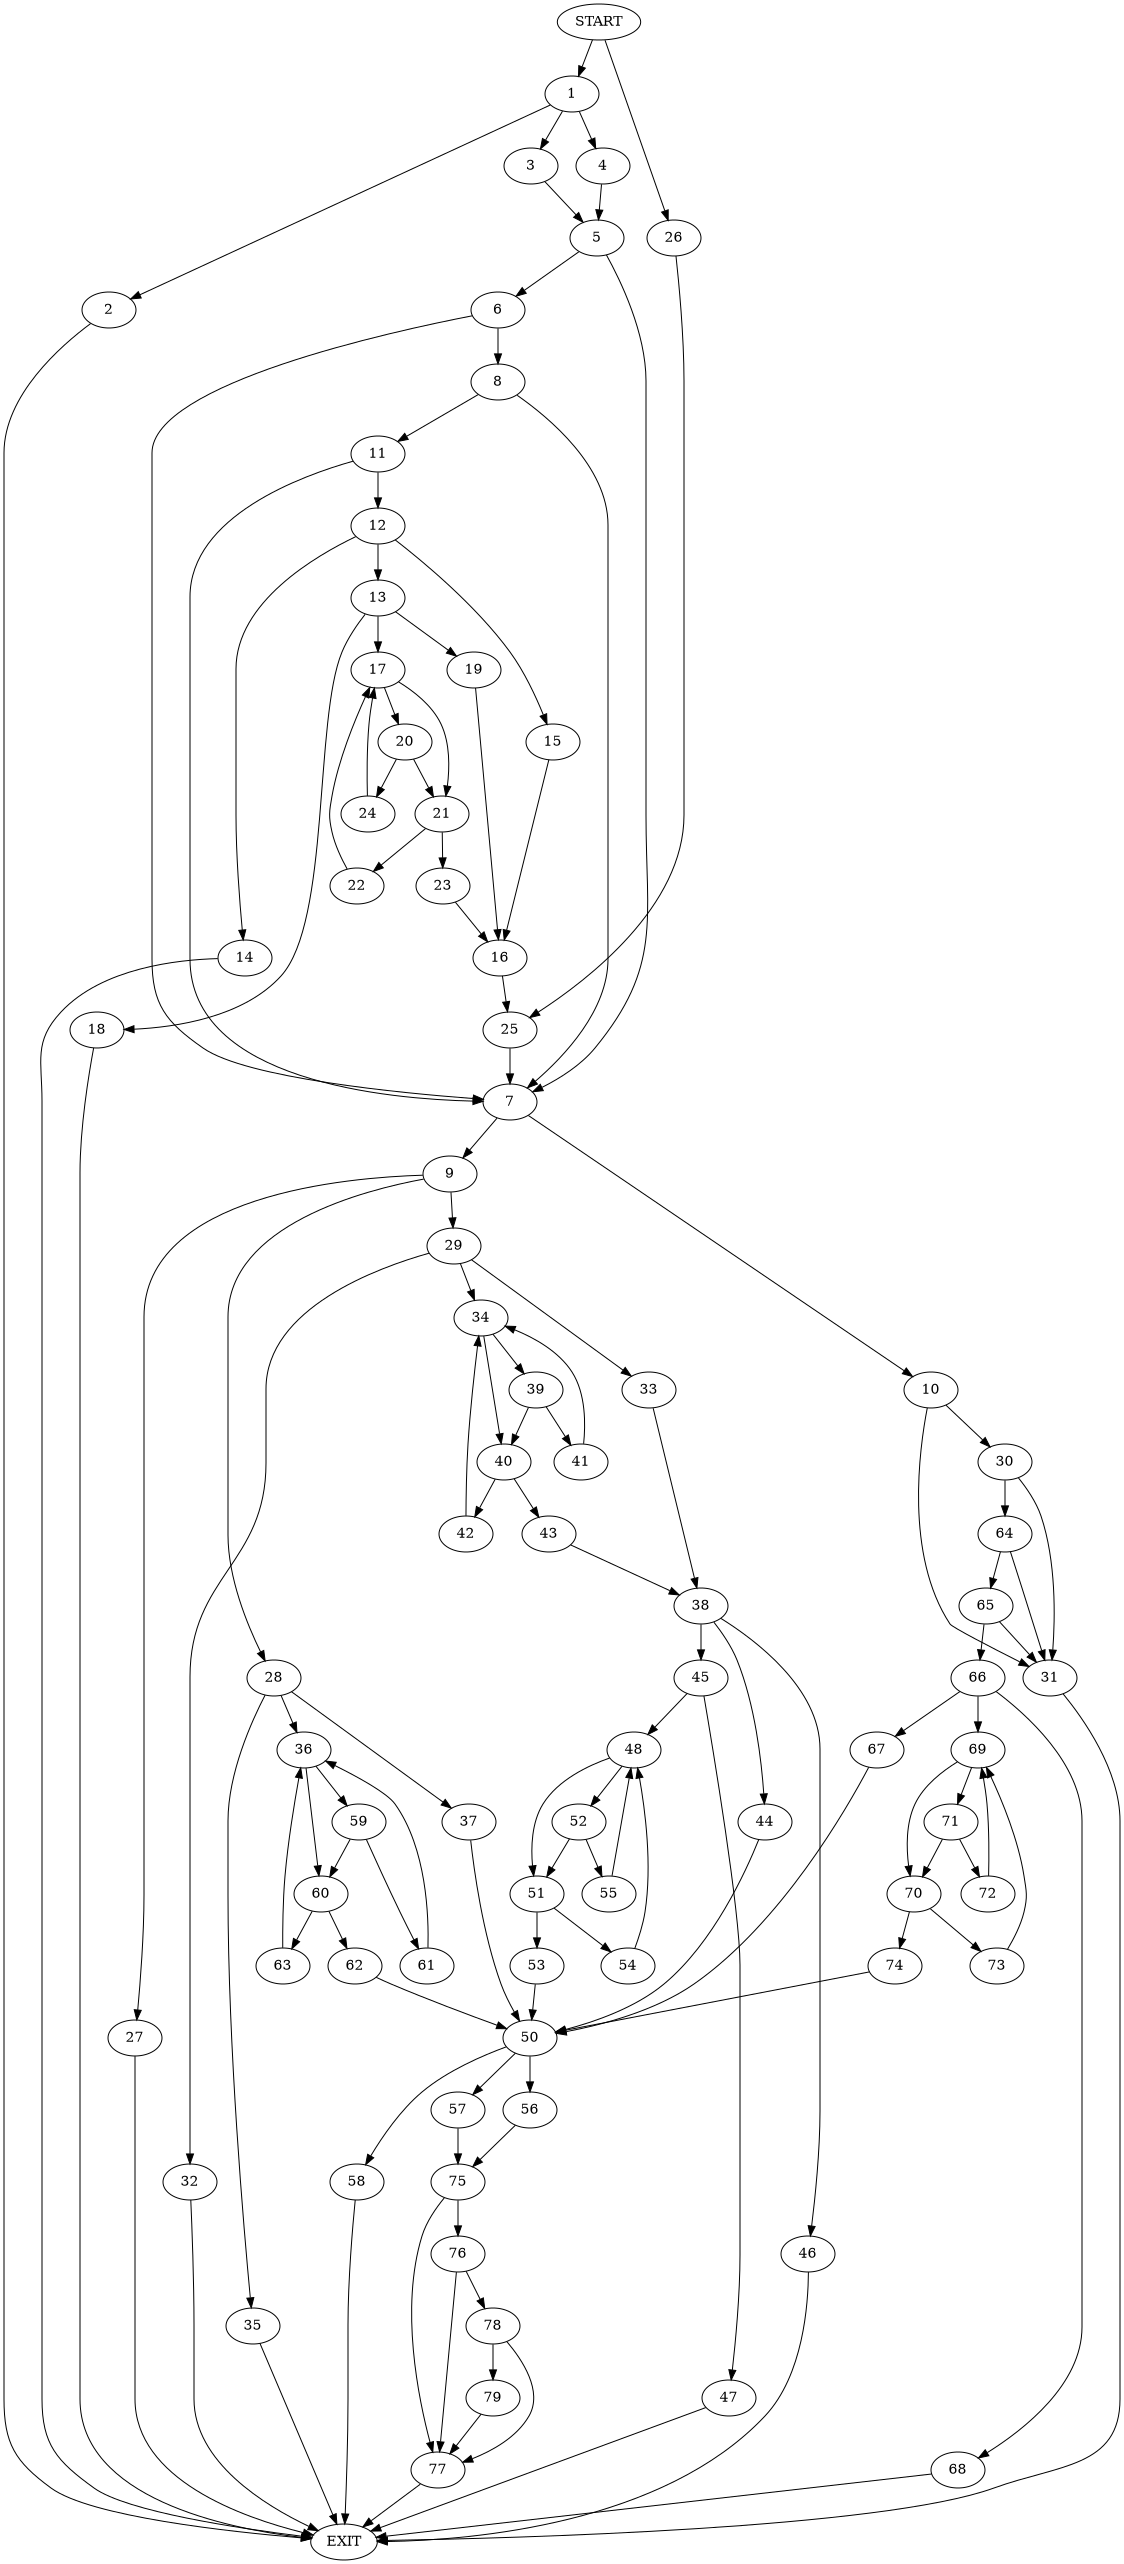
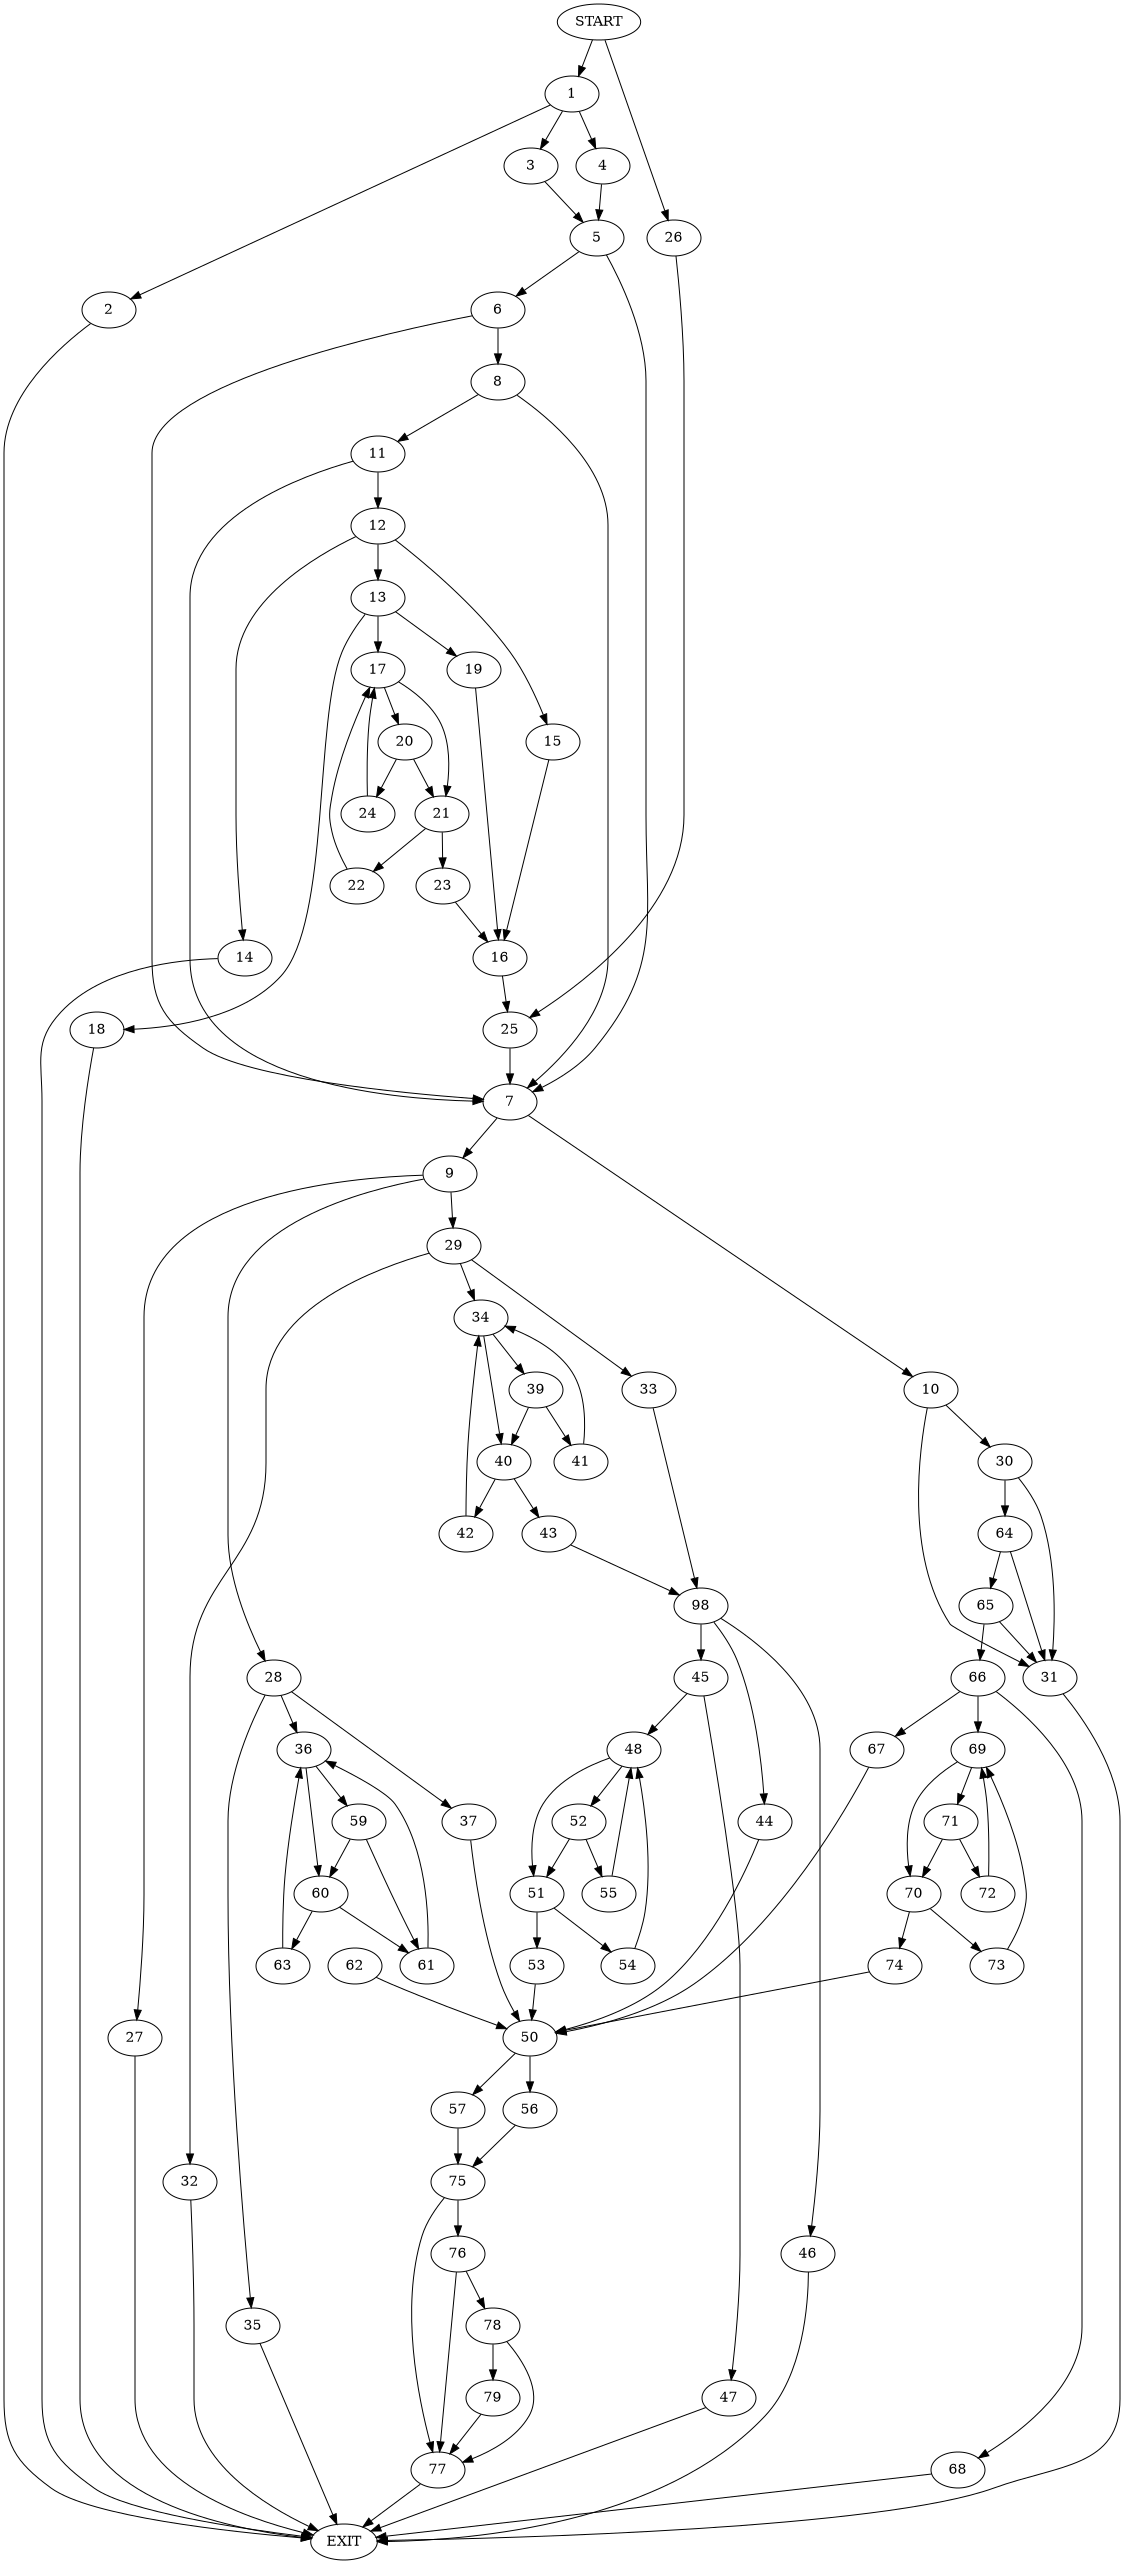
node "38": label "38" -> "98"
edge "60" -> "62": now "60" -> "61"
node "58": removed
